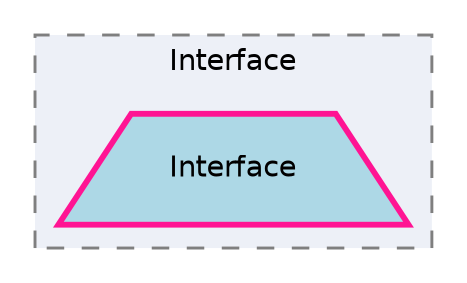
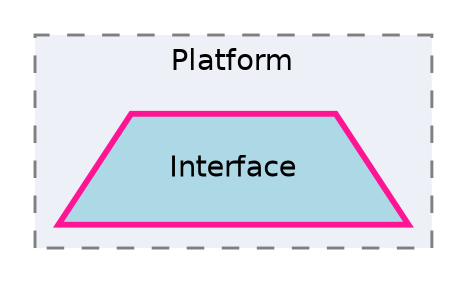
cluster "Interface": label "Interface" -> "Platform"
